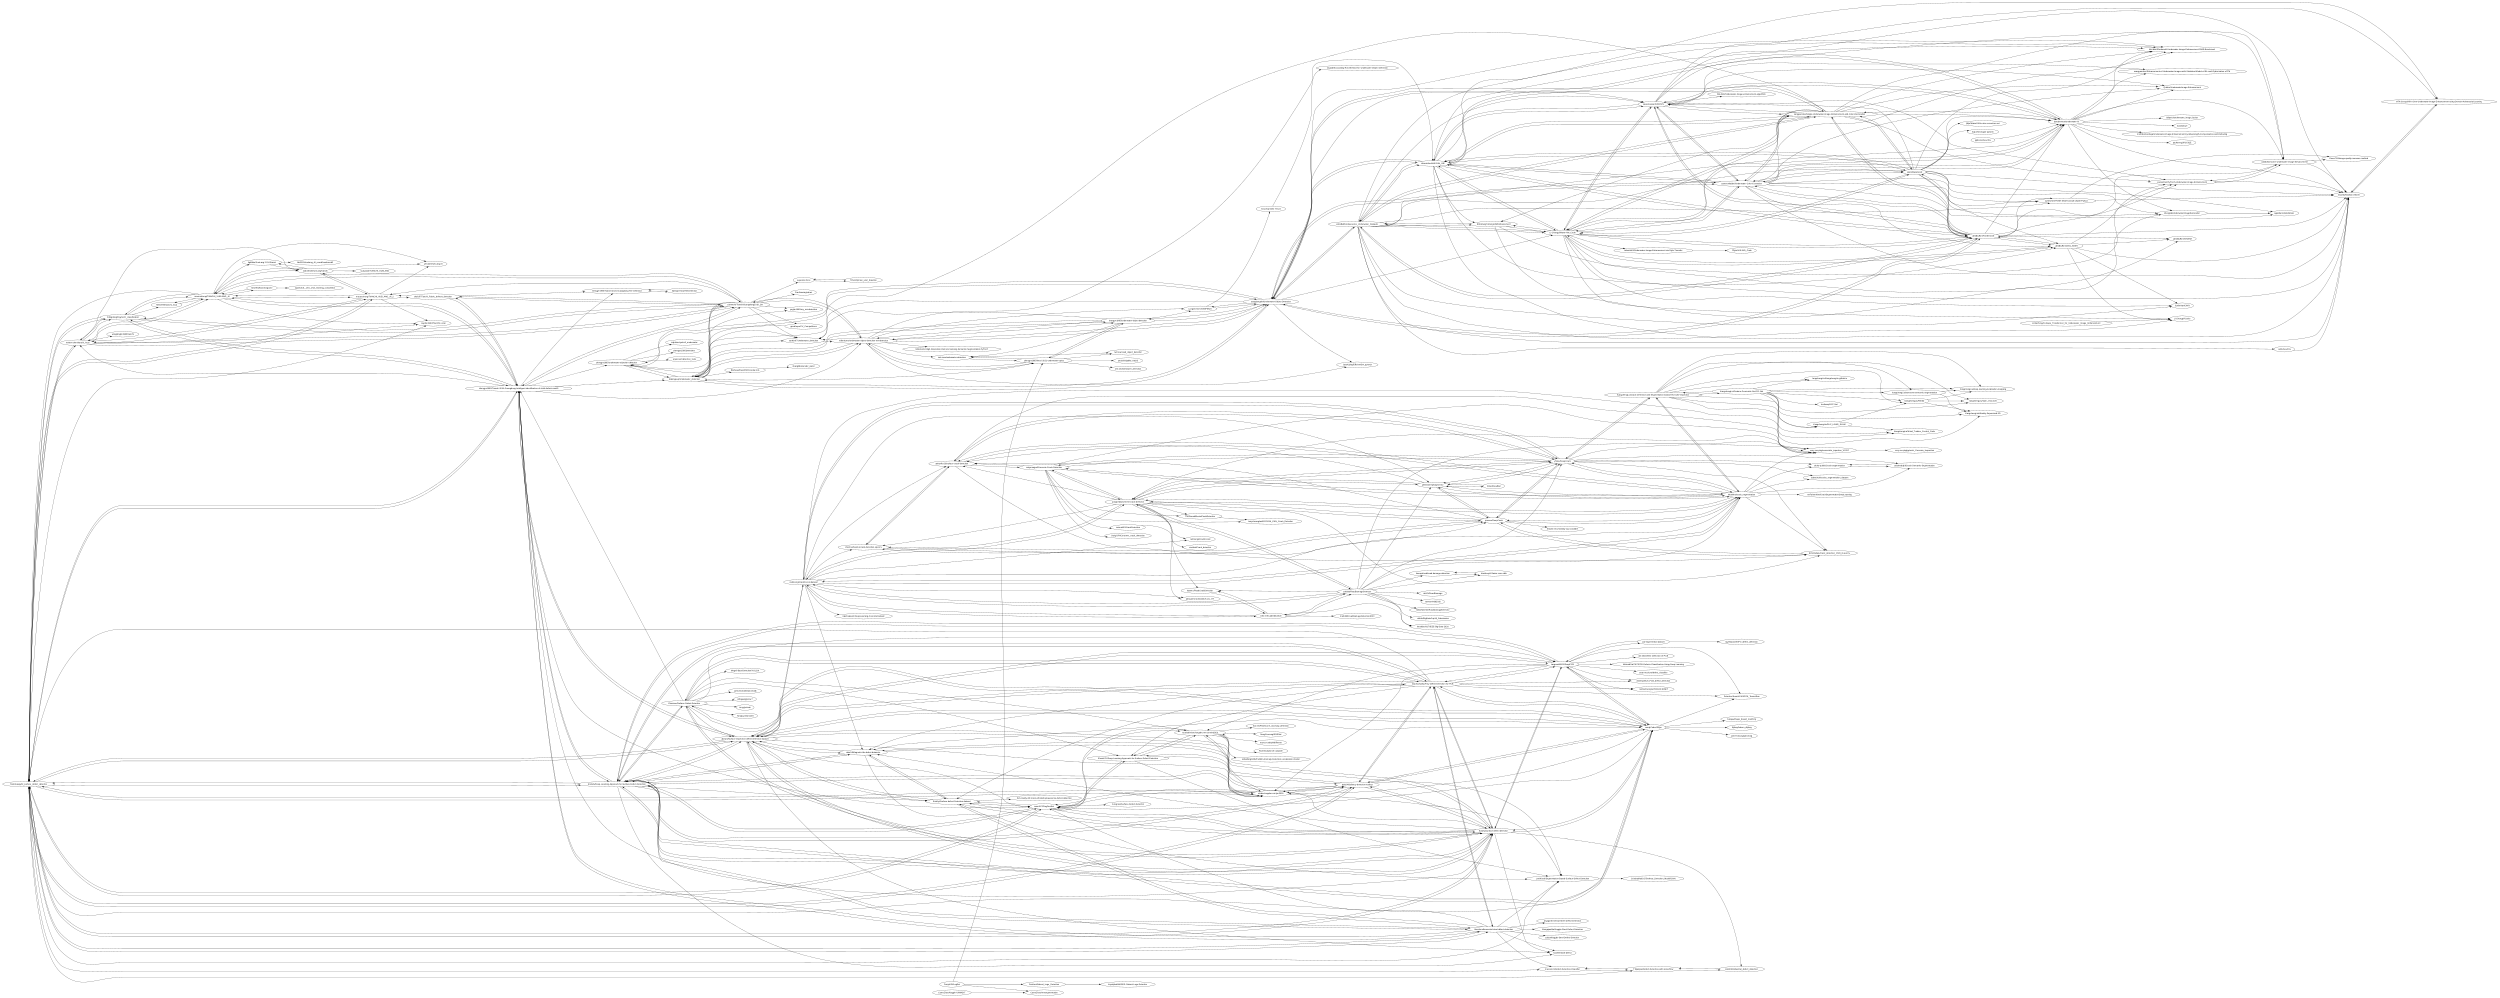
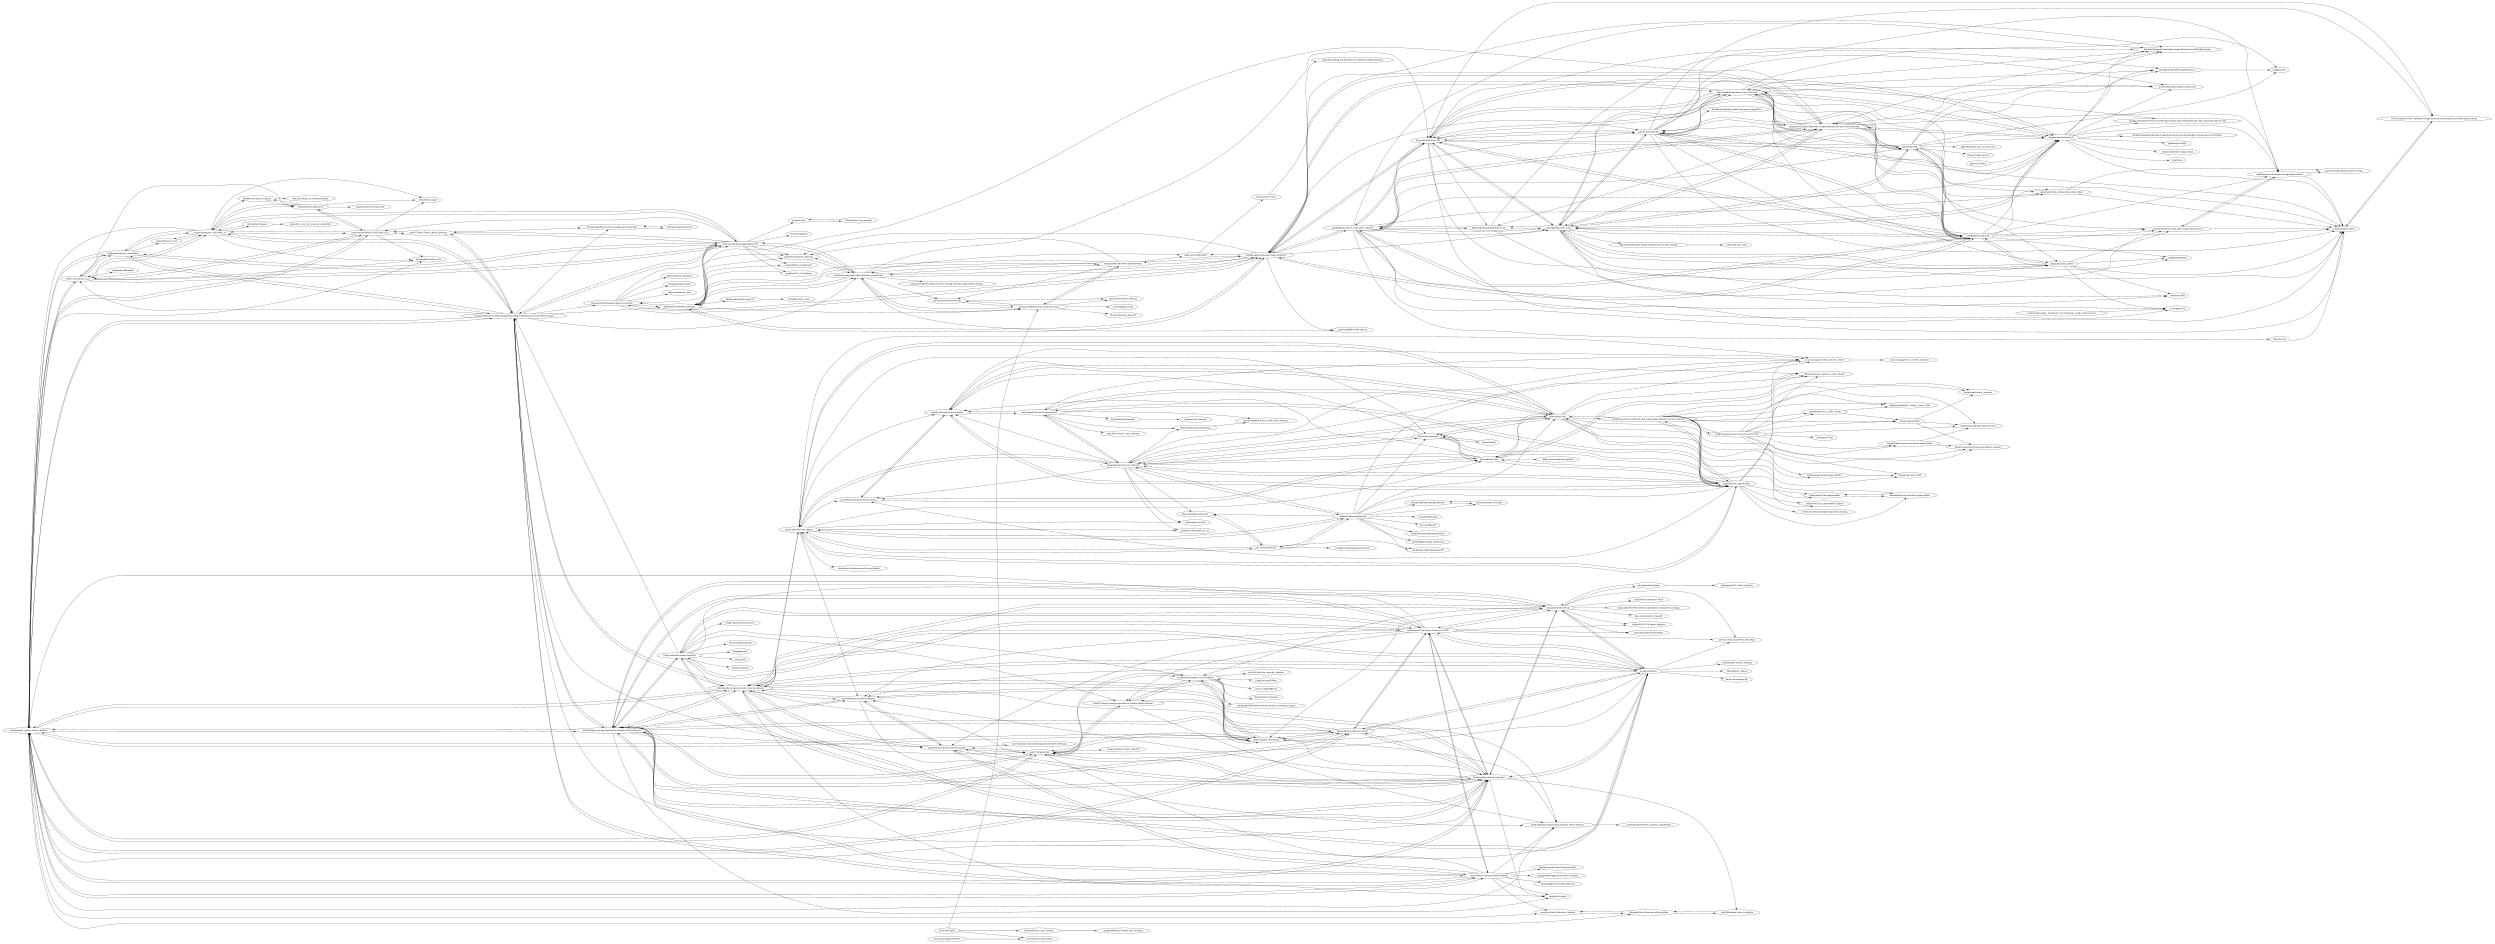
node "agaldran/UnderWater": label "agaldran/UnderWater" -> "agaldran/Tom"
node "maozezhong/TIANCHI_XUELANG_AI": label "maozezhong/TIANCHI_XUELANG_AI" -> "maozezhong/GAN_XUELANG_AI"
node "KangchengLiu/SA-Det3D": added
node "Eatzhy/surface-defect-detection": label "Eatzhy/surface-defect-detection" -> "Eatzhy/surface-detection-detection"
